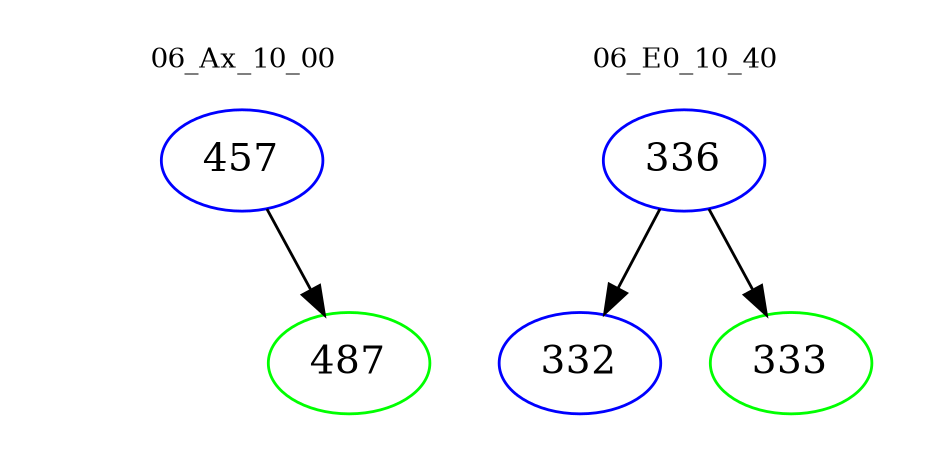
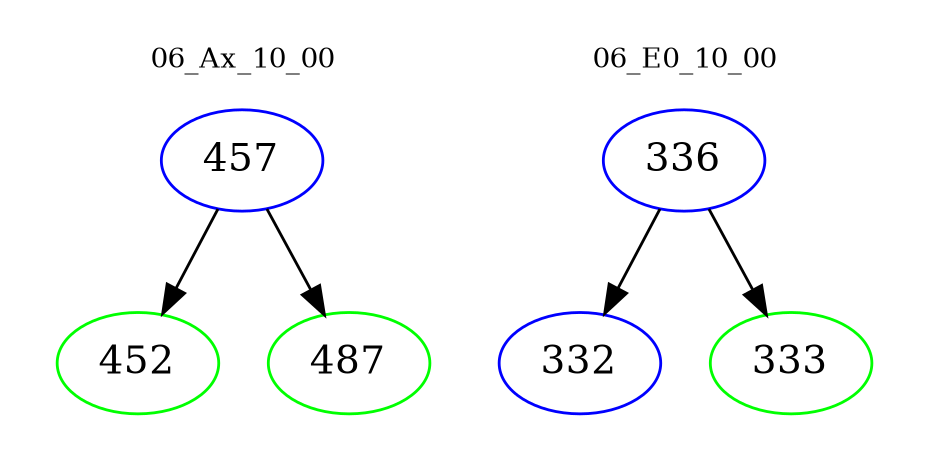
cluster "06_E0_10_40": label "06_E0_10_40" -> "06_E0_10_00"
node "452": added
